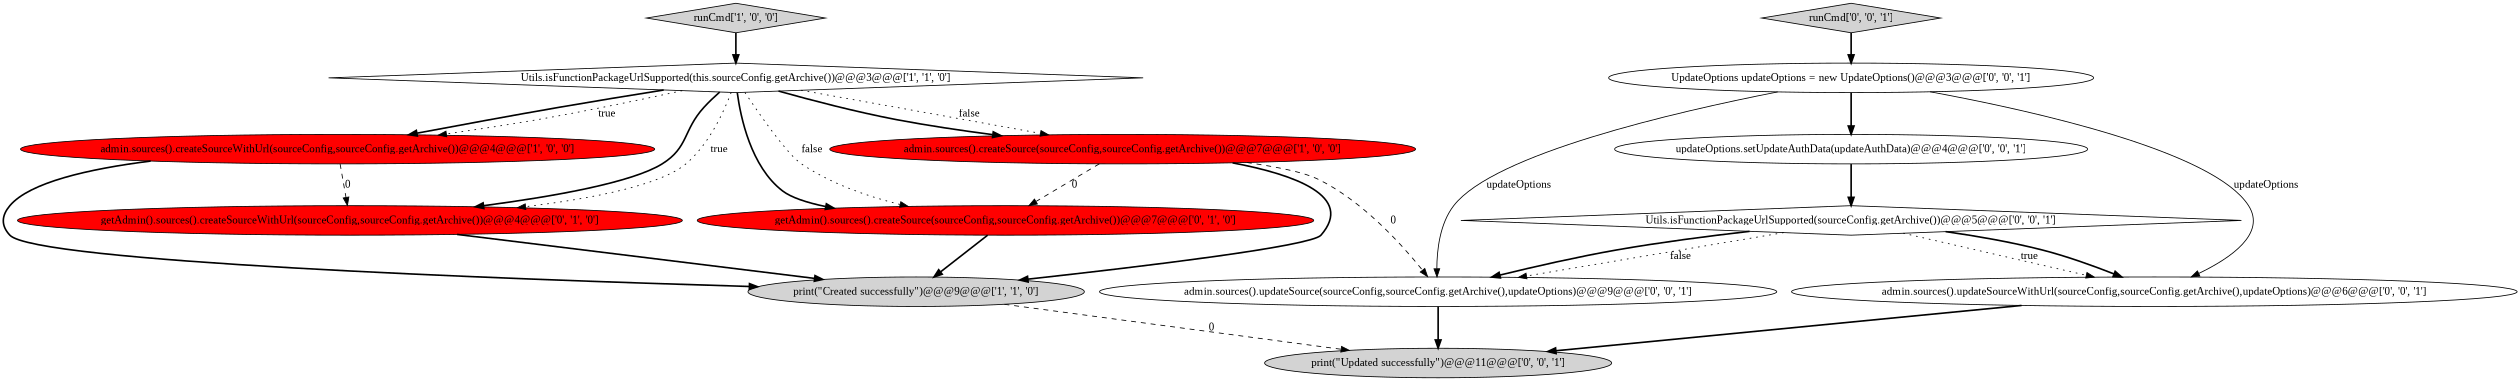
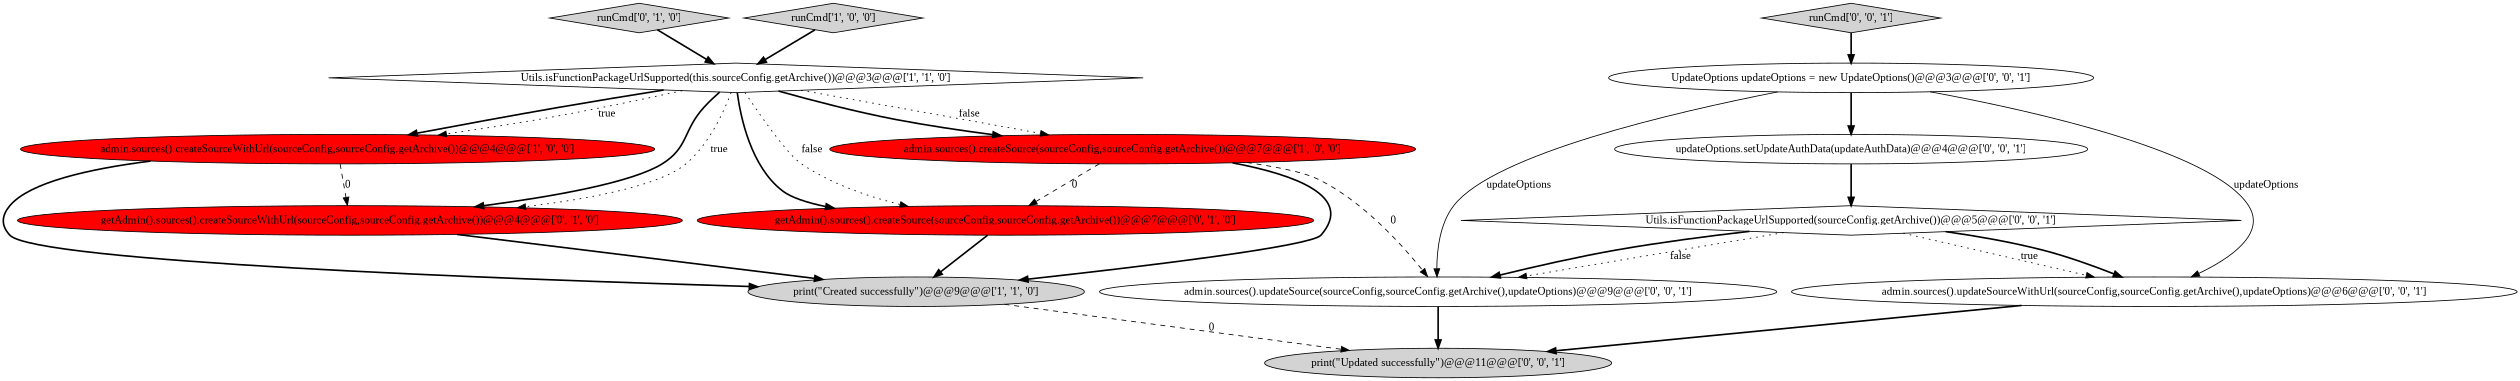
node "runCmd['0', '1', '0']": added
